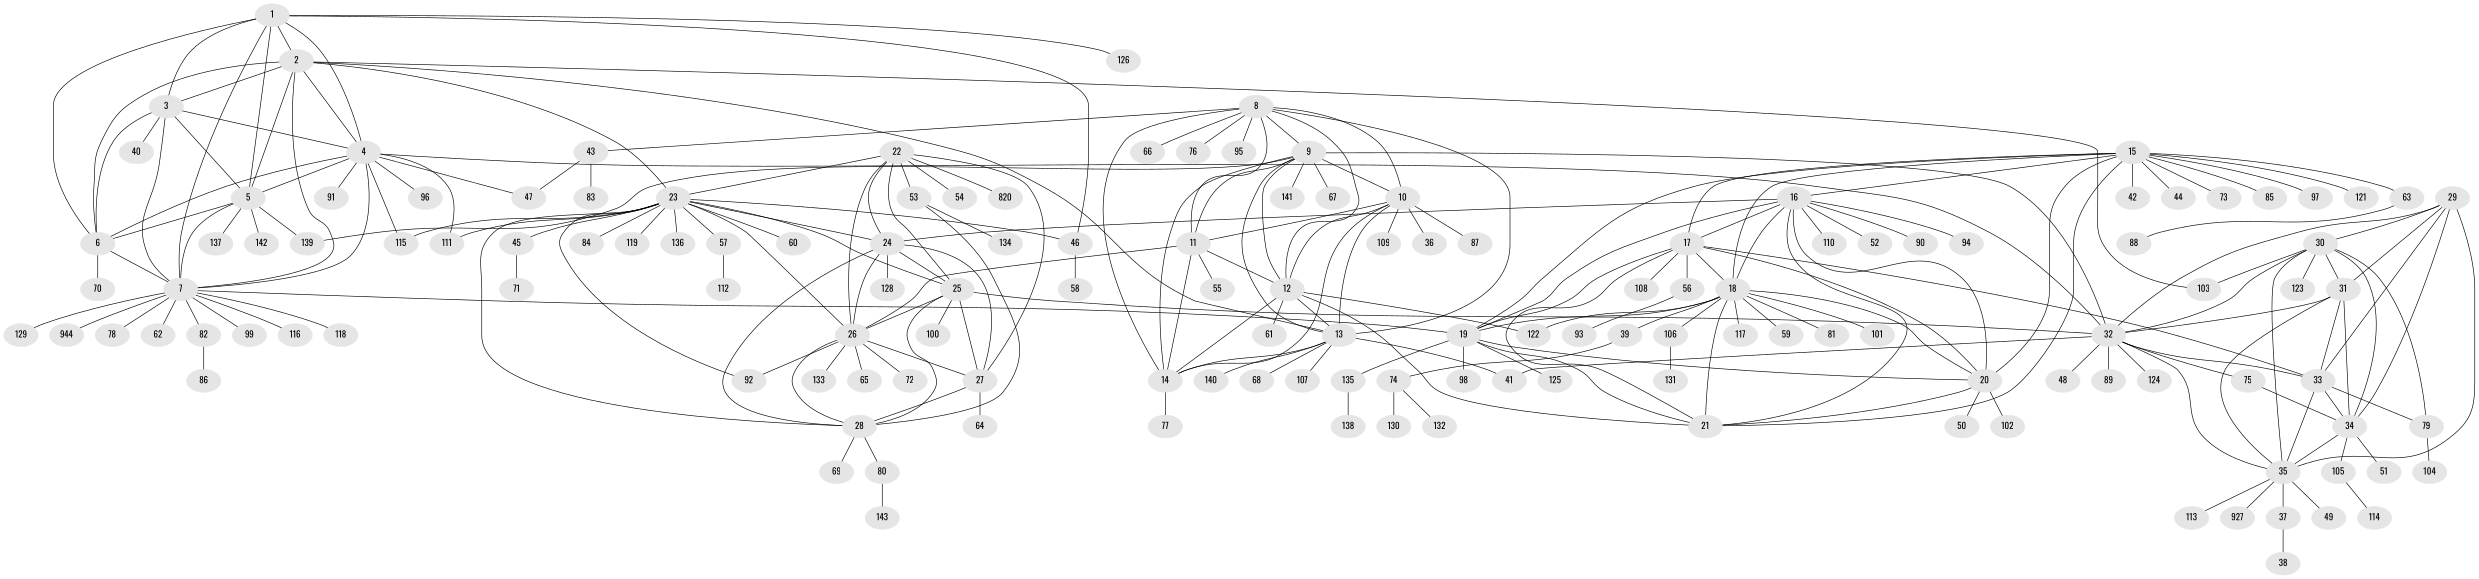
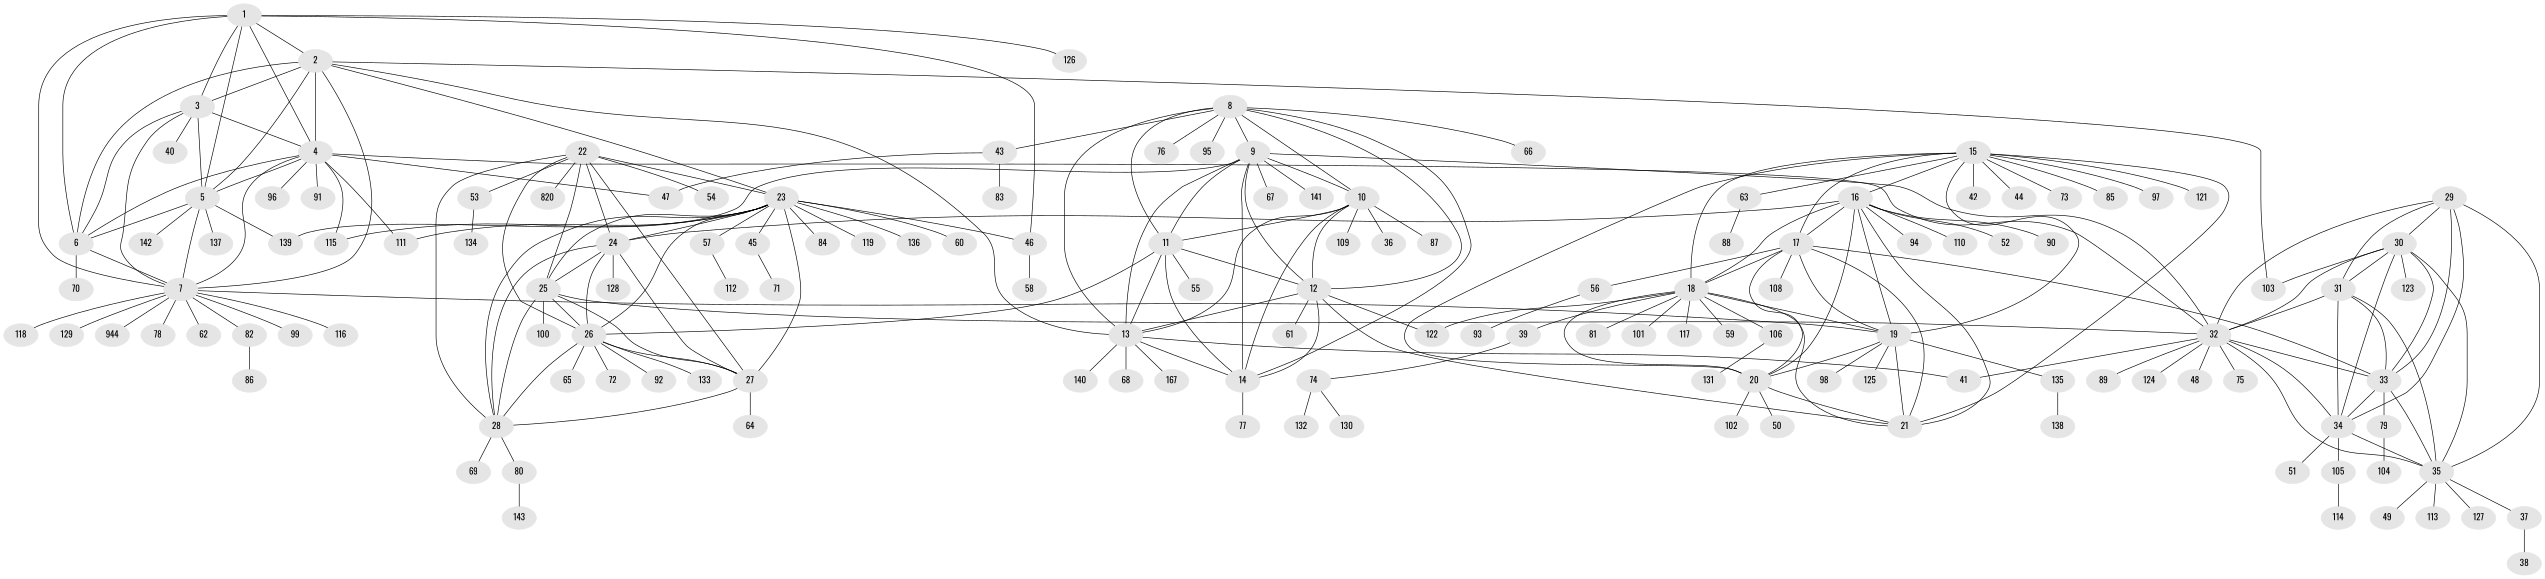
edge "11" -- "13": added
edge "23" -- "92": now "23" -- "27"
edge "30" -- "79": now "30" -- "33"
edge "53" -- "28": now "22" -- "28"
node "107": label "107" -> "167"
edge "75" -- "34": now "32" -- "34"
node "927": label "927" -> "127"
